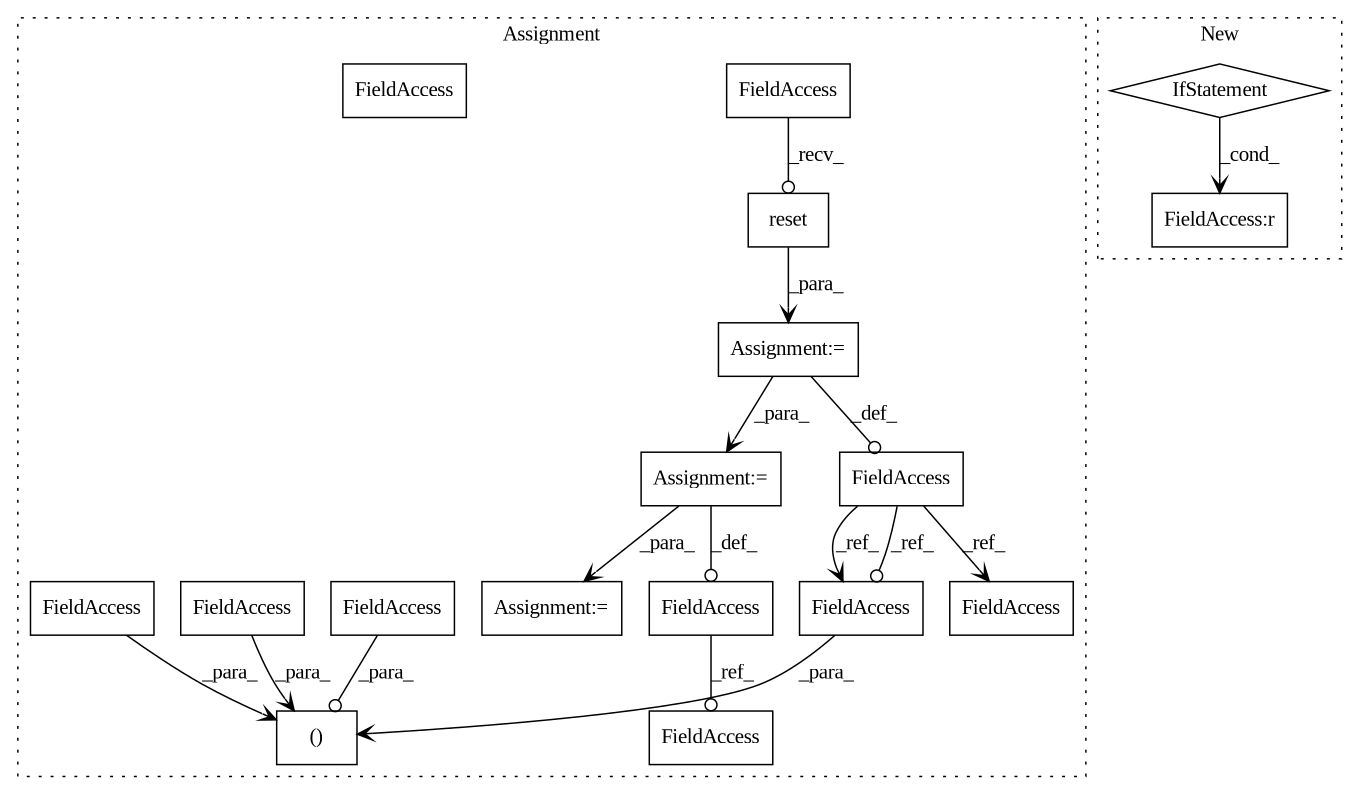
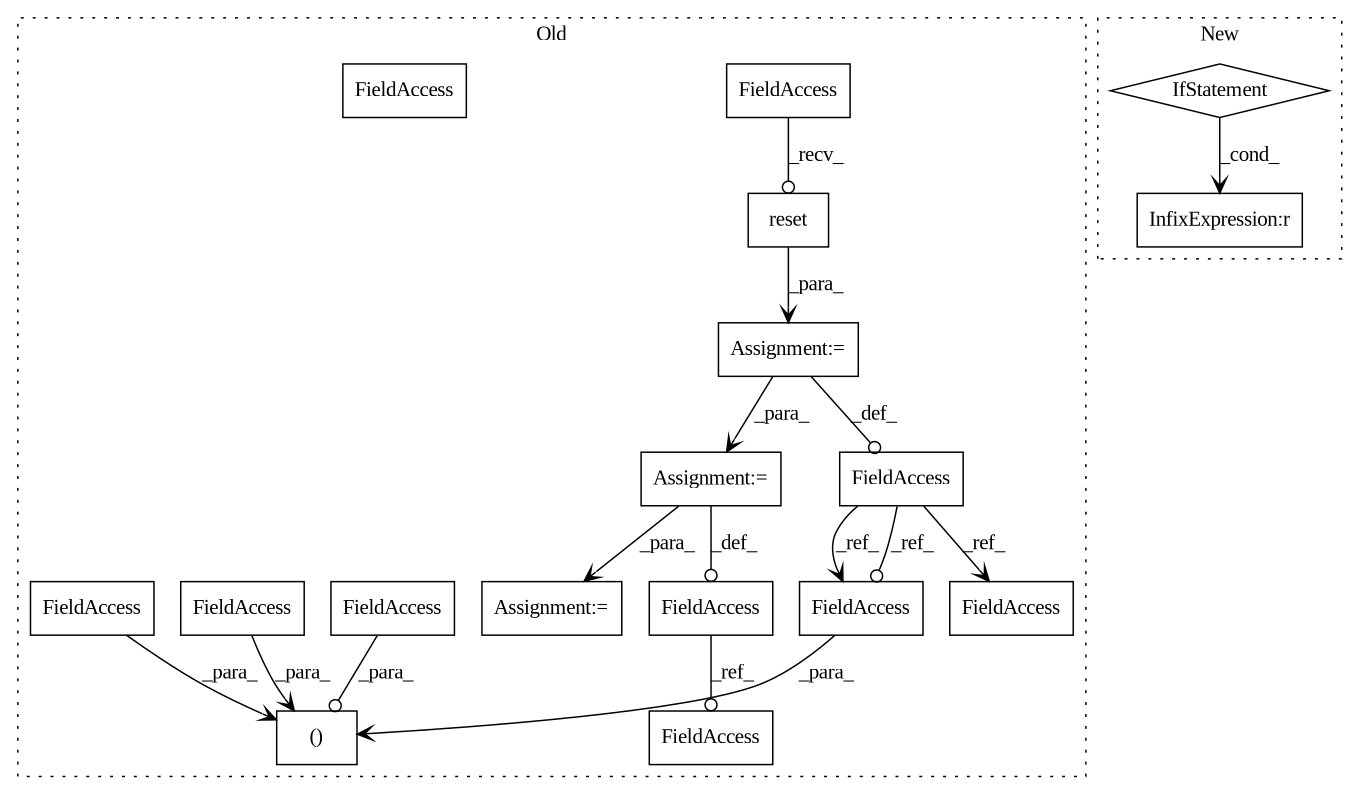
cluster "Assignment": label "Assignment" -> "Old"
node "FieldAccess:r": label "FieldAccess:r" -> "InfixExpression:r"
